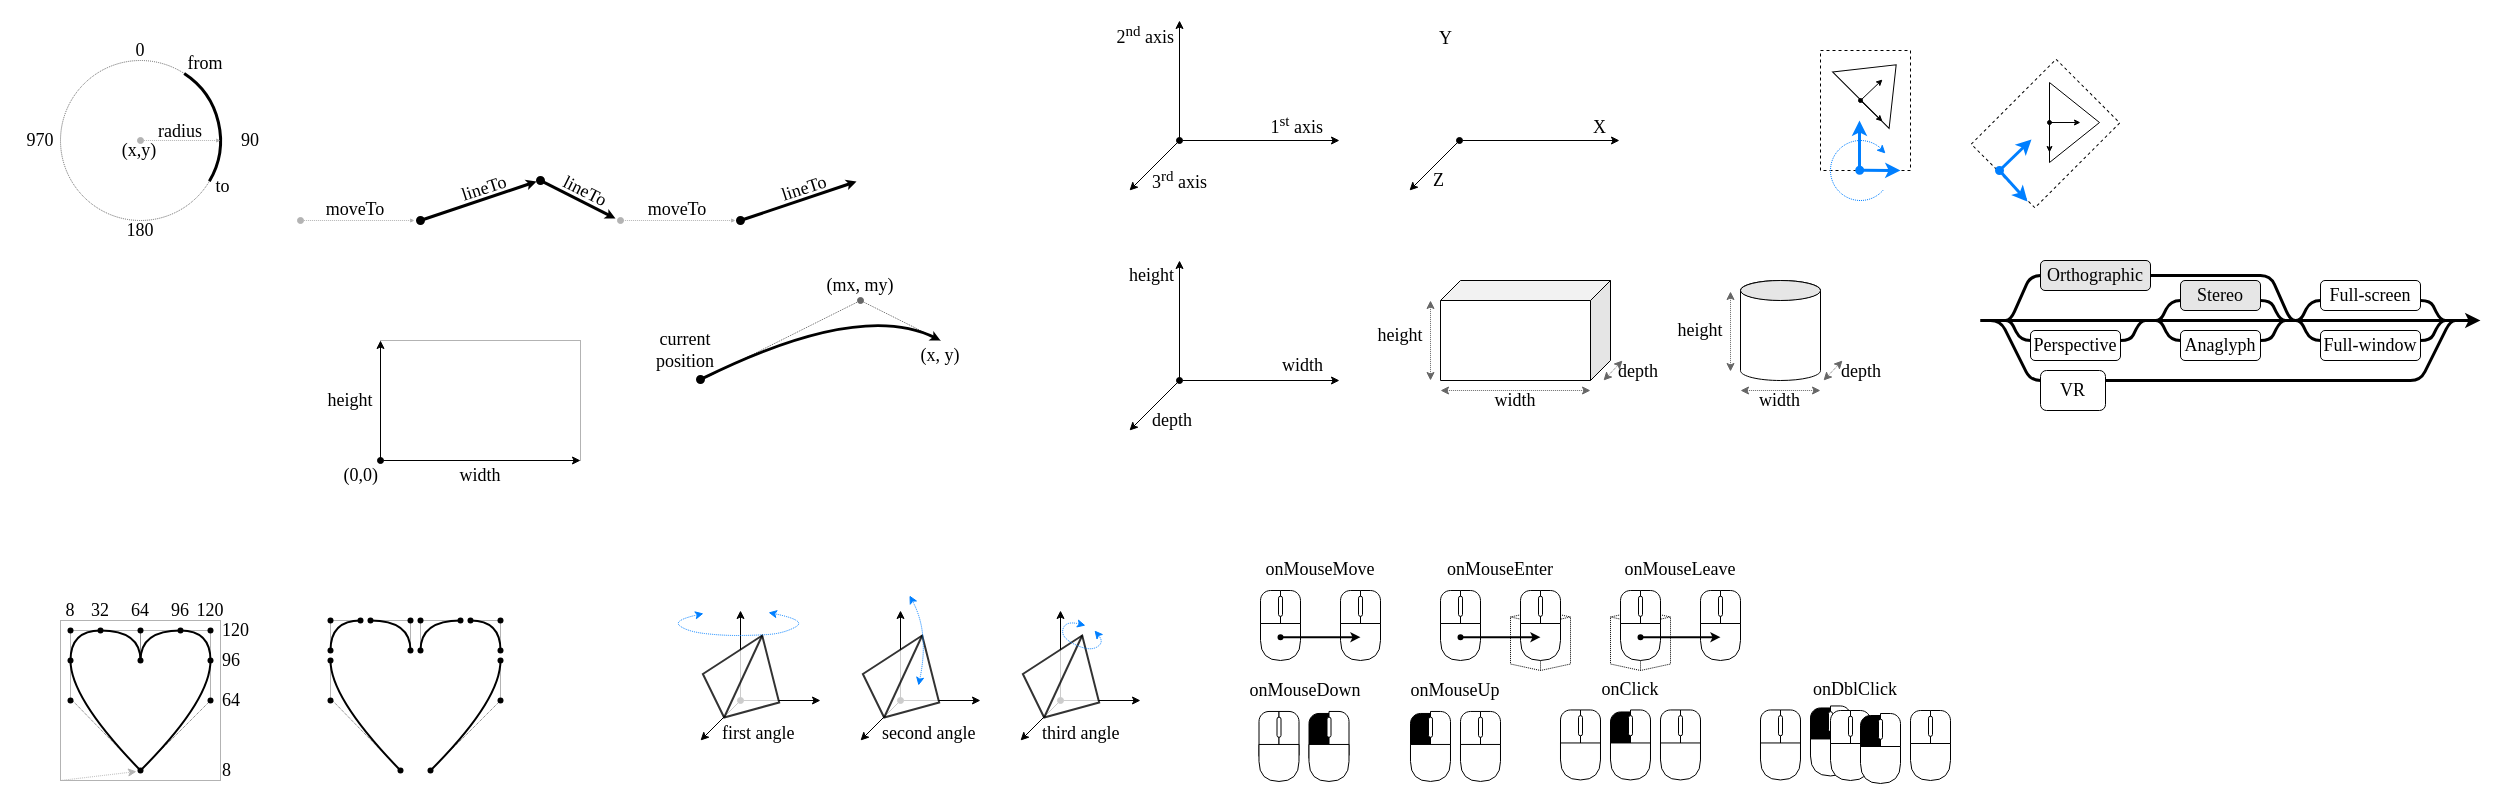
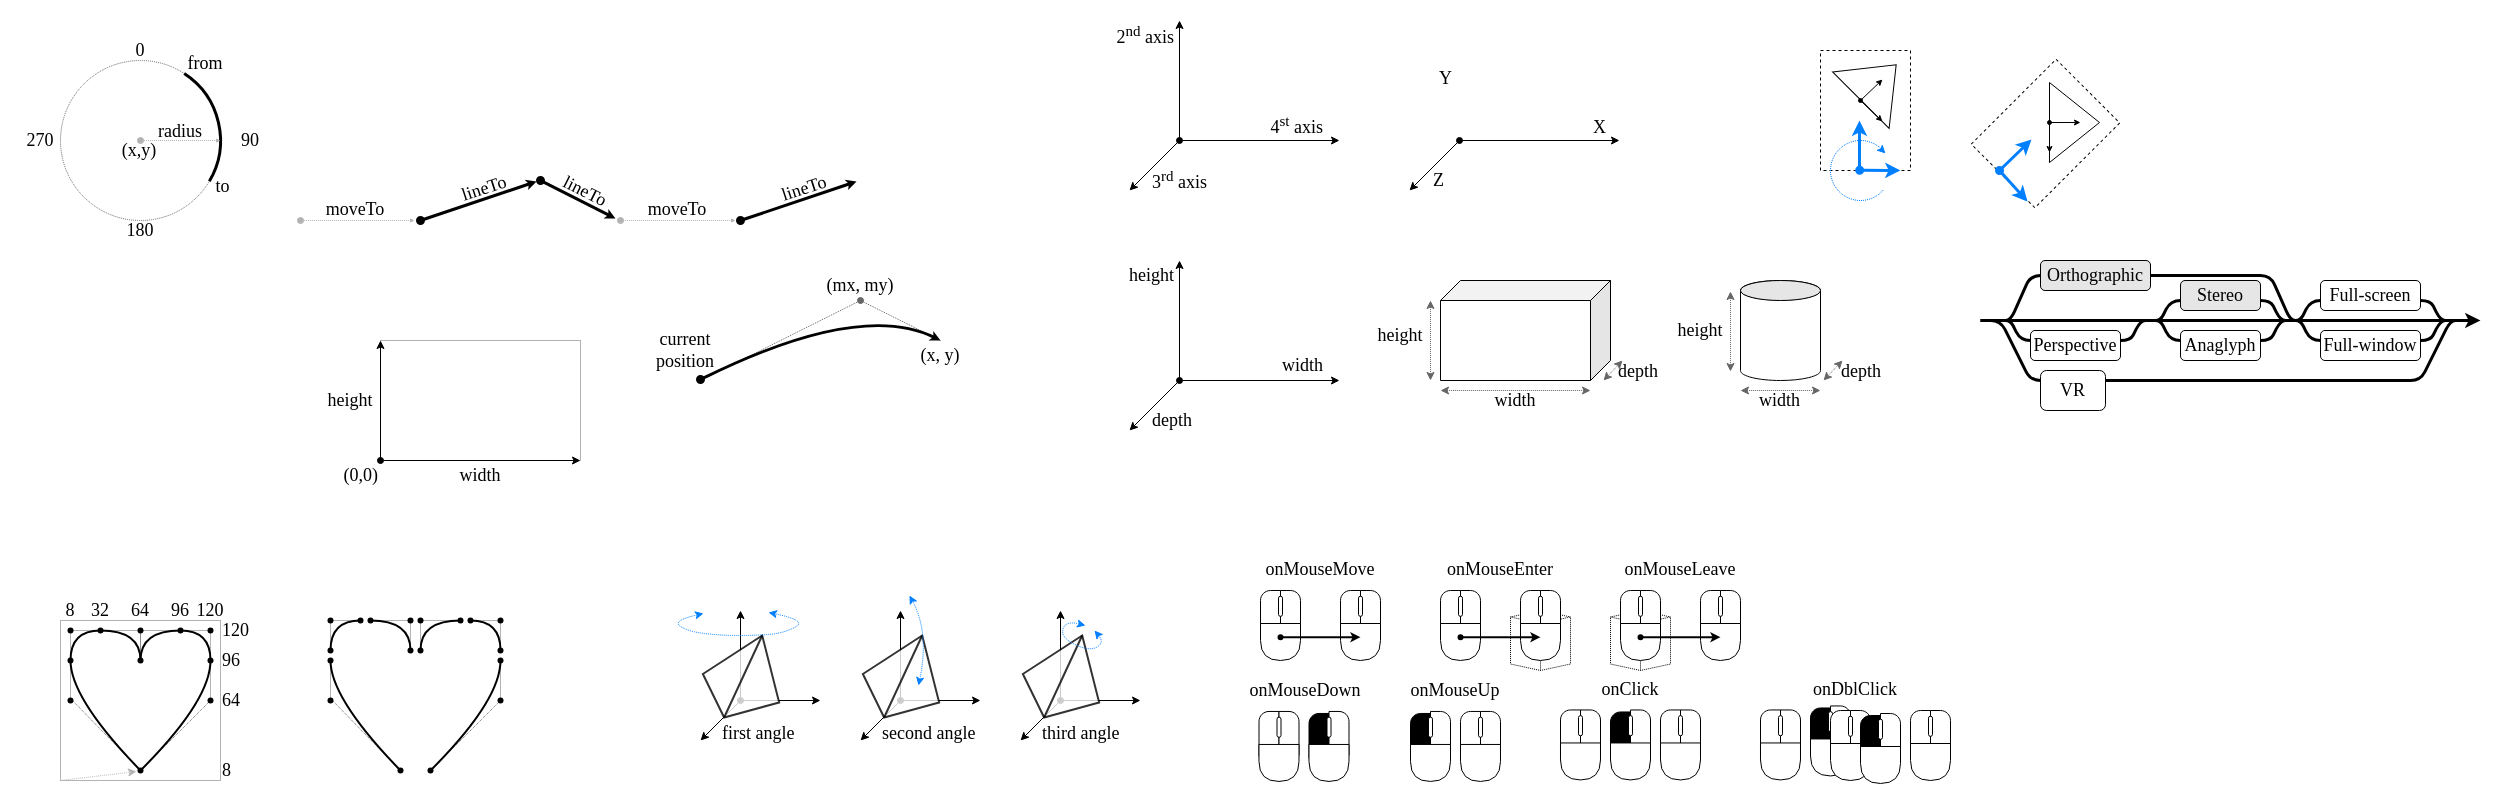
node "Y": moved (1445, 39) -> (1445, 79)
node "1st axis": label "1st axis" -> "4st axis"
node "970": label "970" -> "270"
